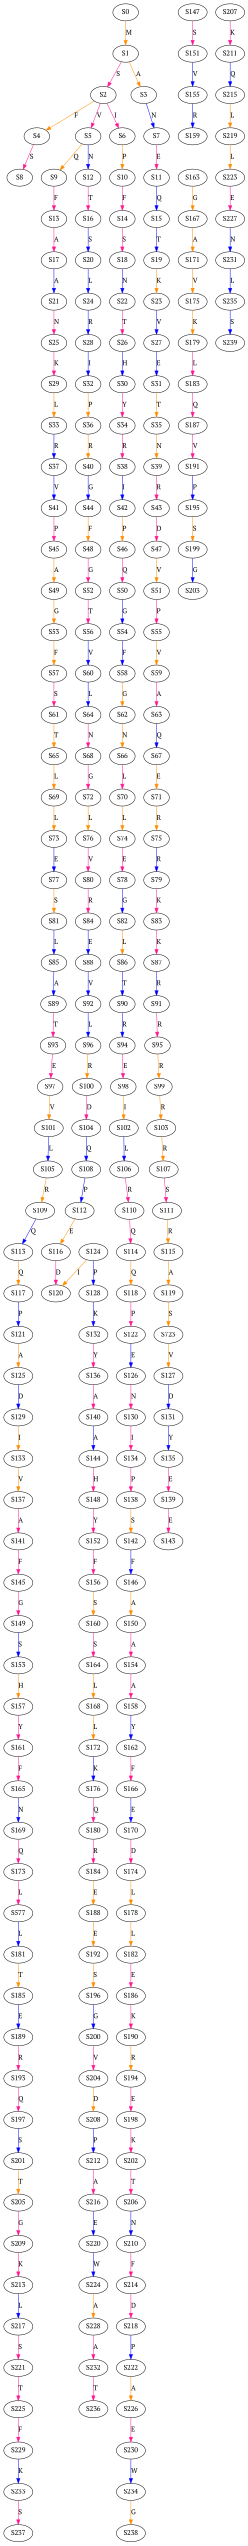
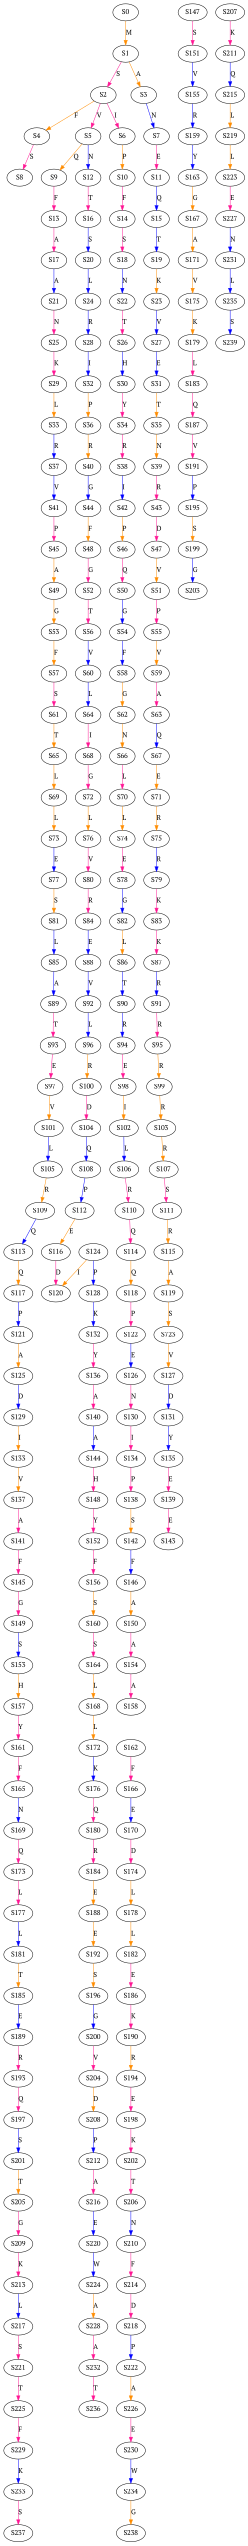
edge "S159" -> "S163": added, label "Y"
edge "S64" -> "S68": label "N" -> "I"
edge "S158" -> "S162": removed, label "Y"
node "S577": label "S577" -> "S177"
